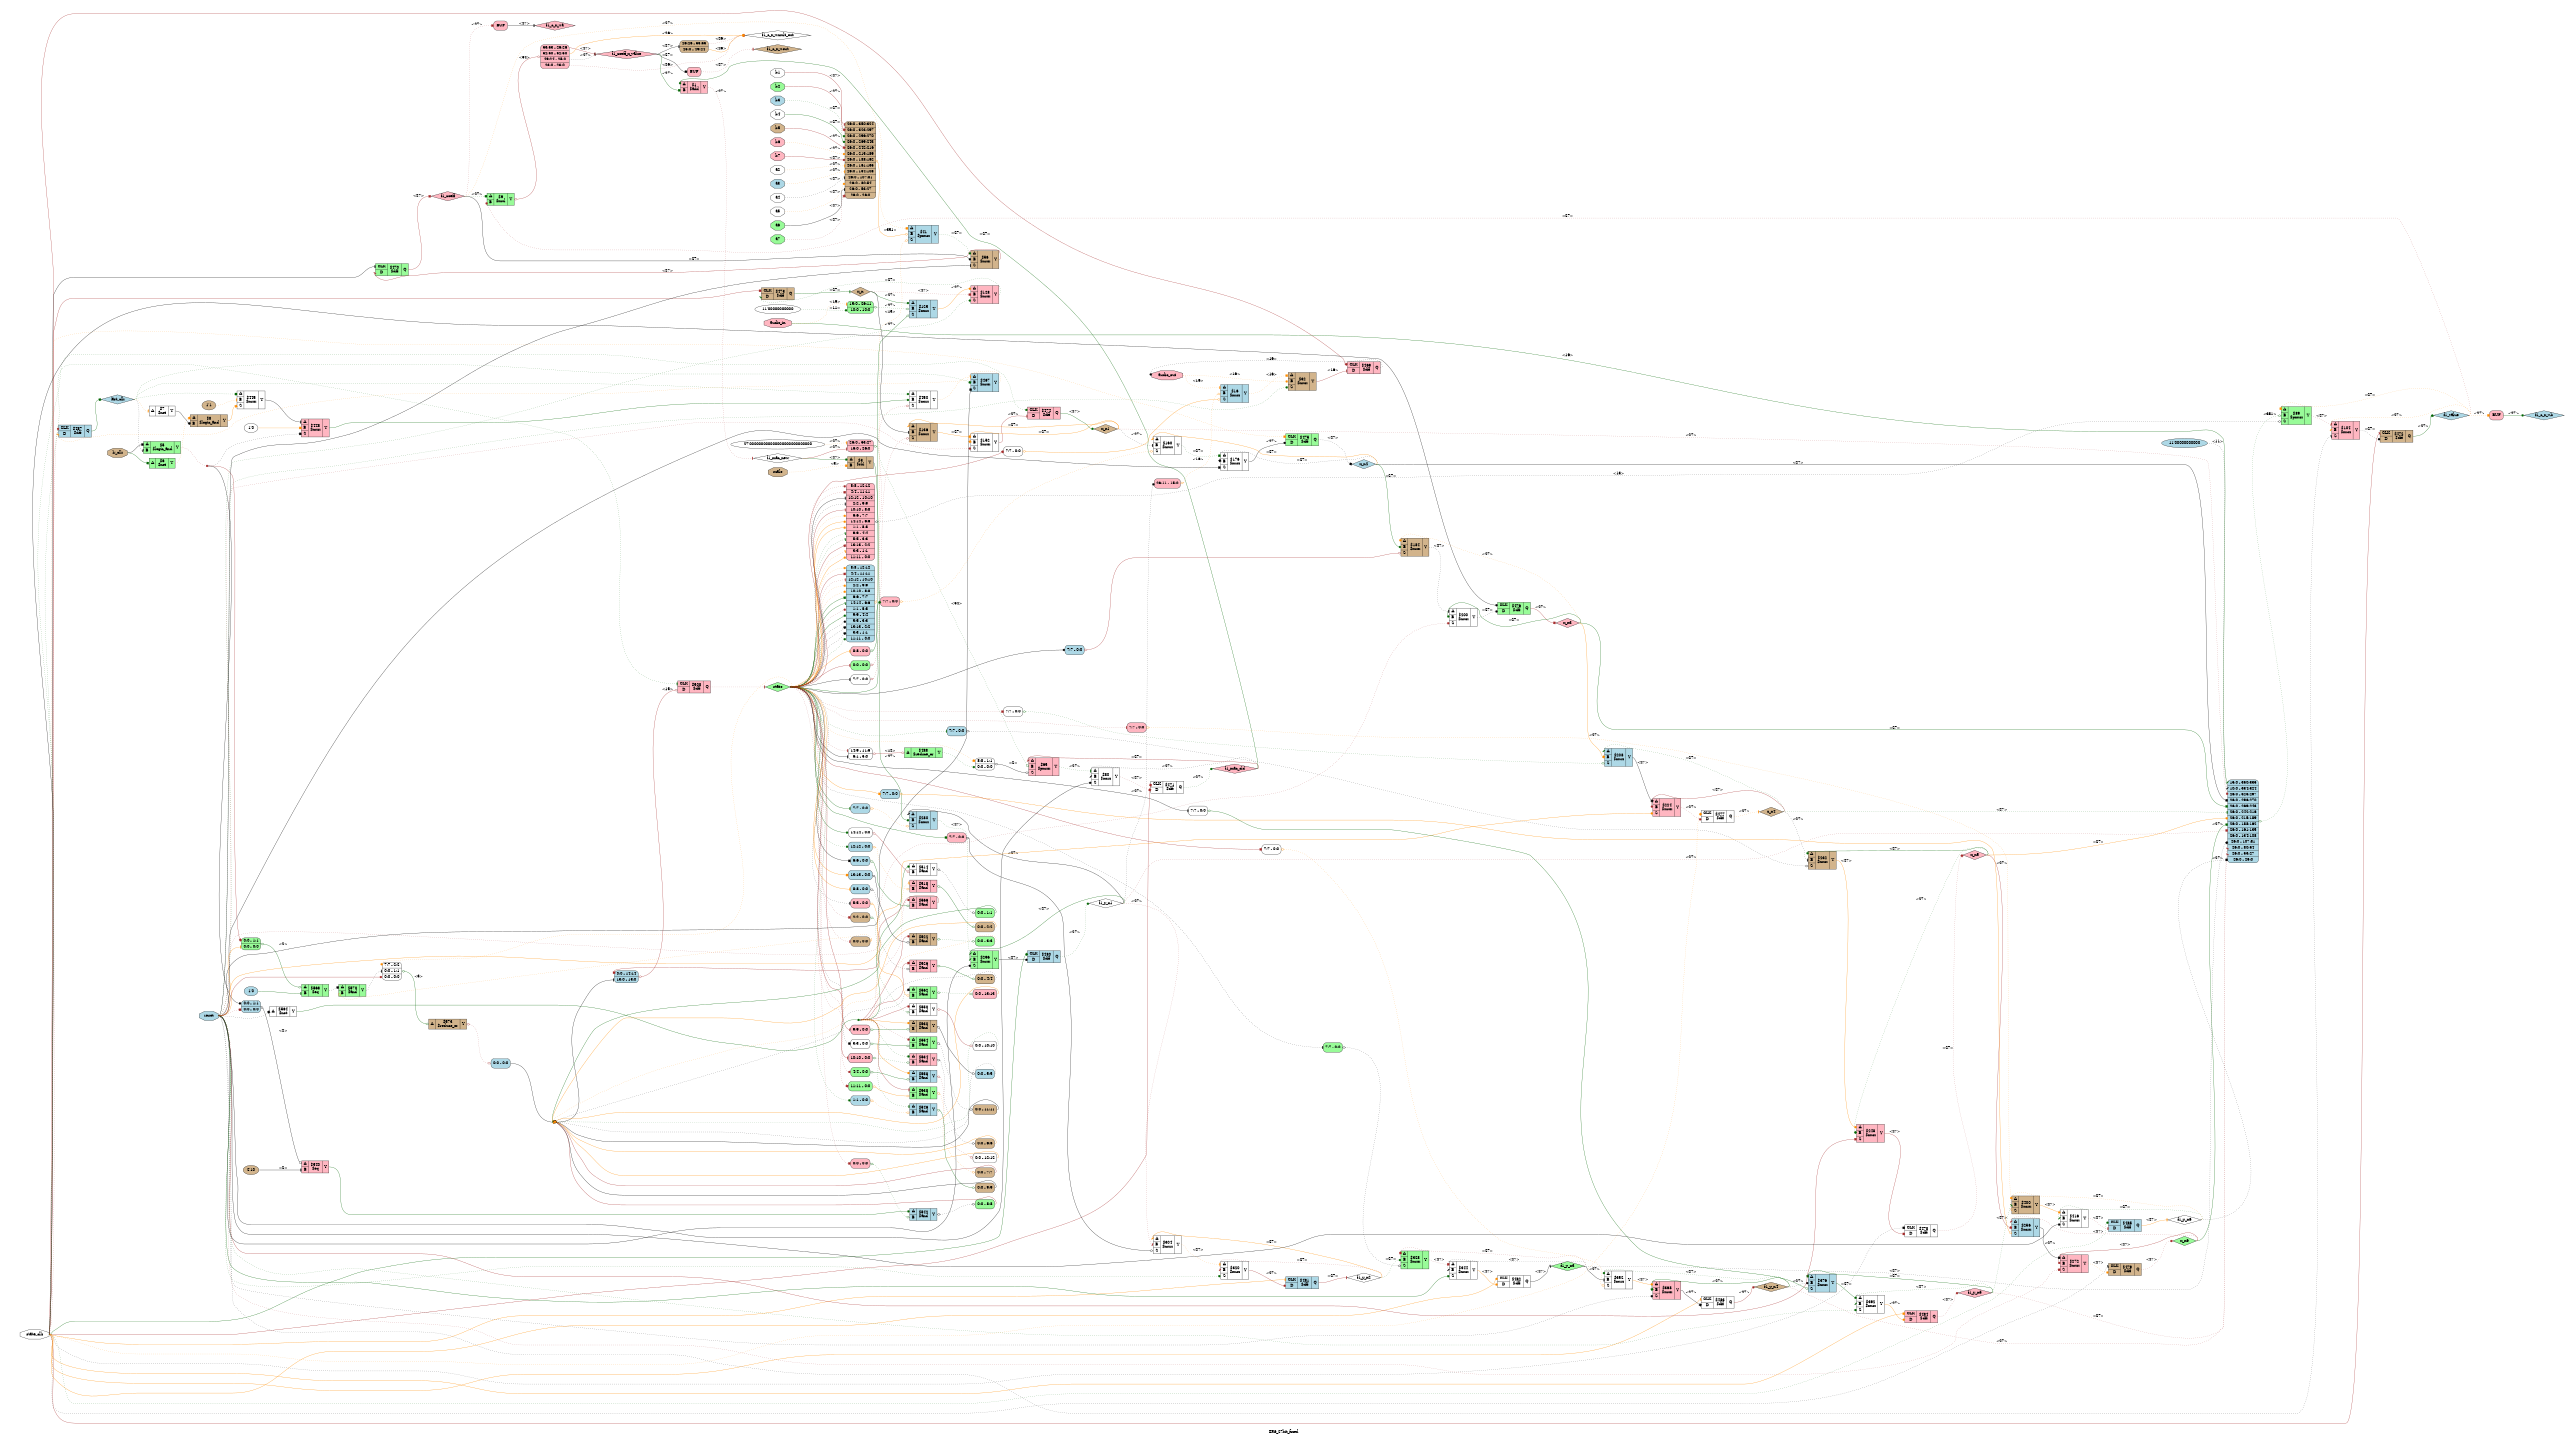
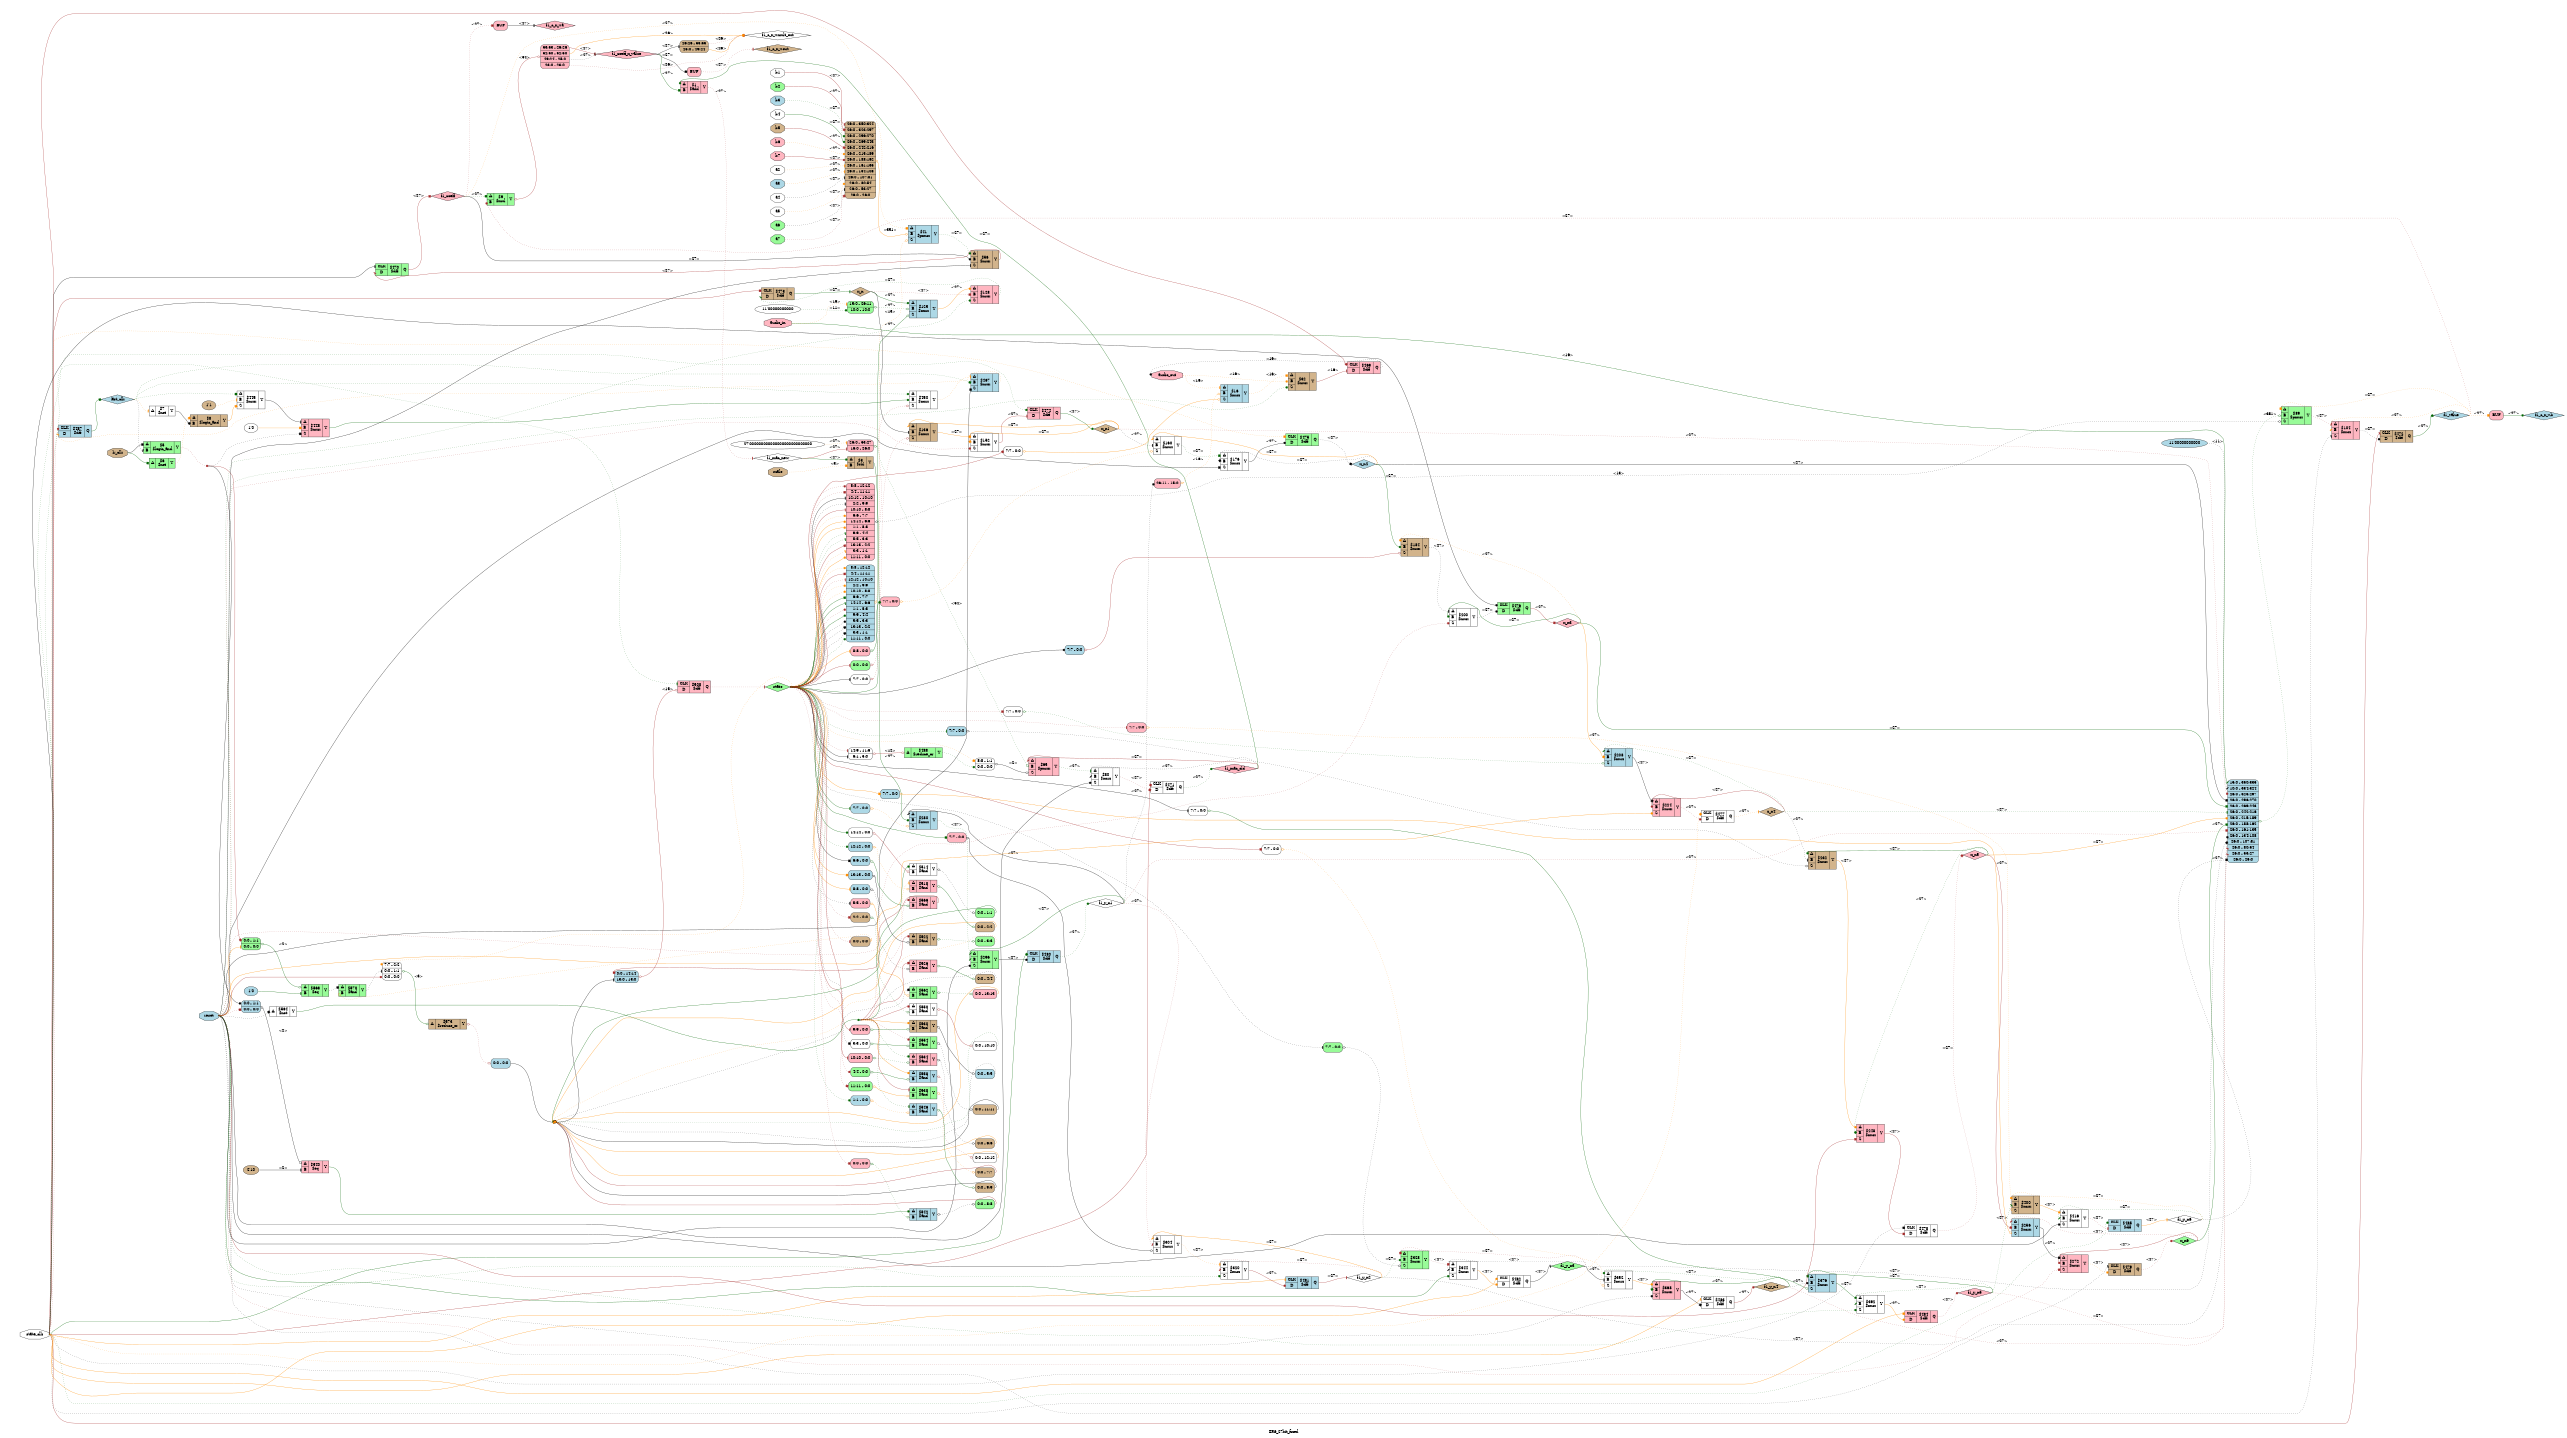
edge "a6" -> "26:0 - 350:324": style solid -> dotted
edge "f1_y_n2" -> "15:0 - 350:335": added, label "<27>"
